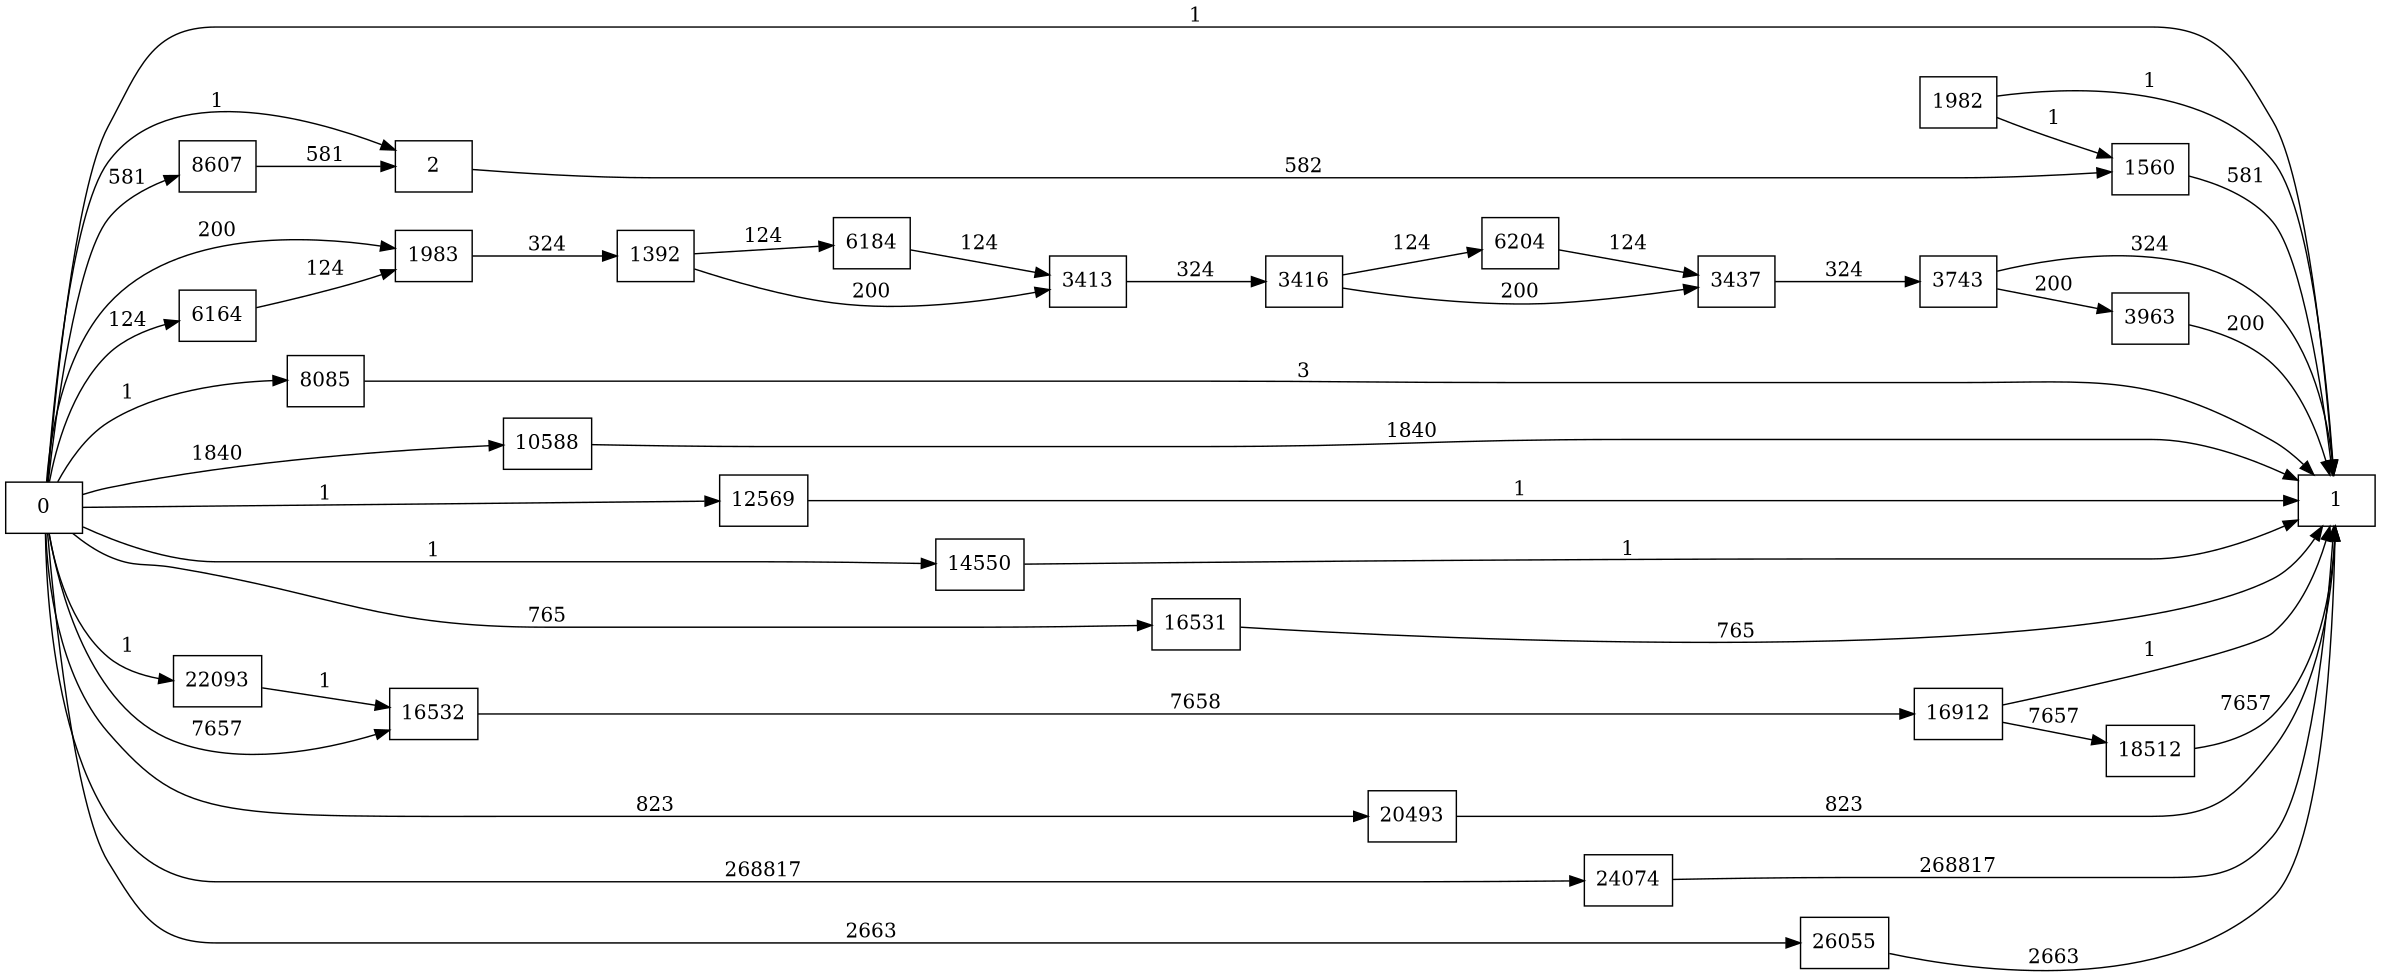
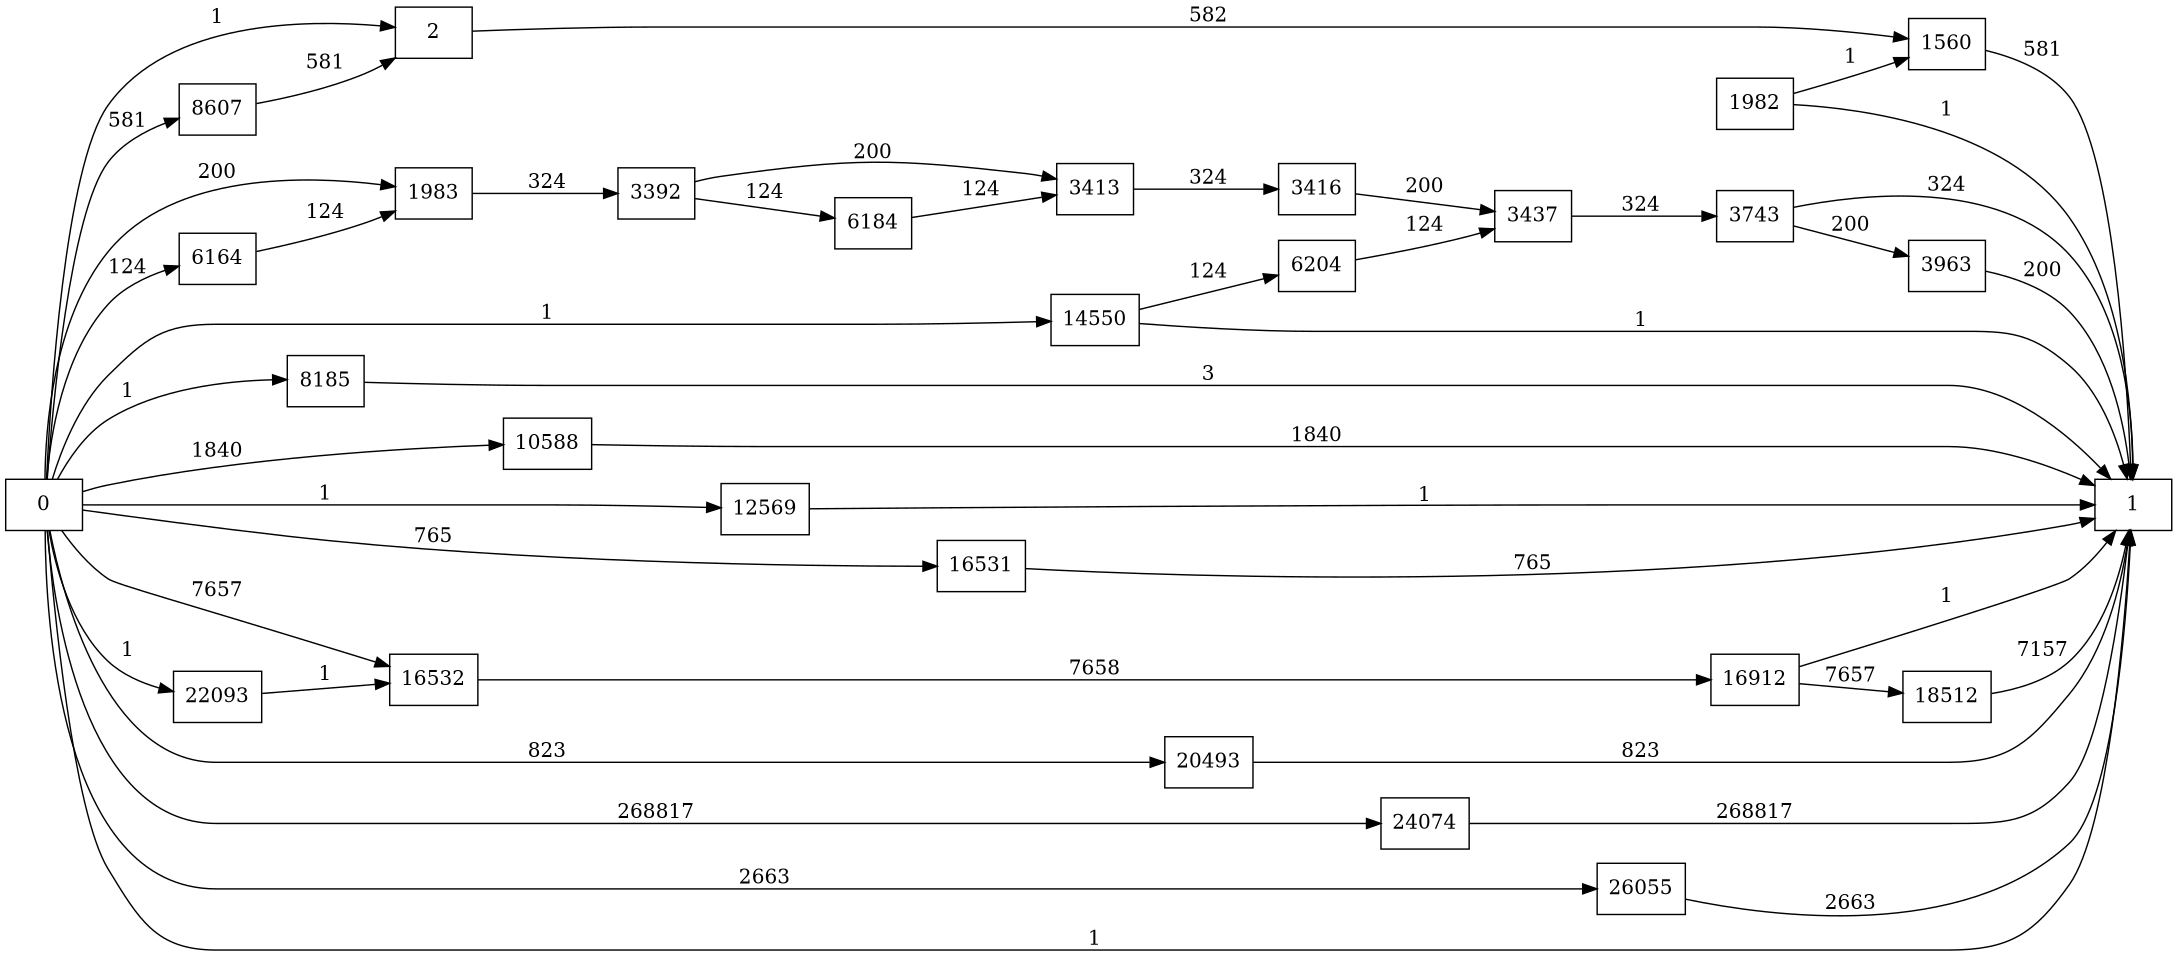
node "1392": label "1392" -> "3392"
edge "3416" -> "6204": now "14550" -> "6204"
node "8085": label "8085" -> "8185"
edge "18512" -> "1": label "7657" -> "7157"
